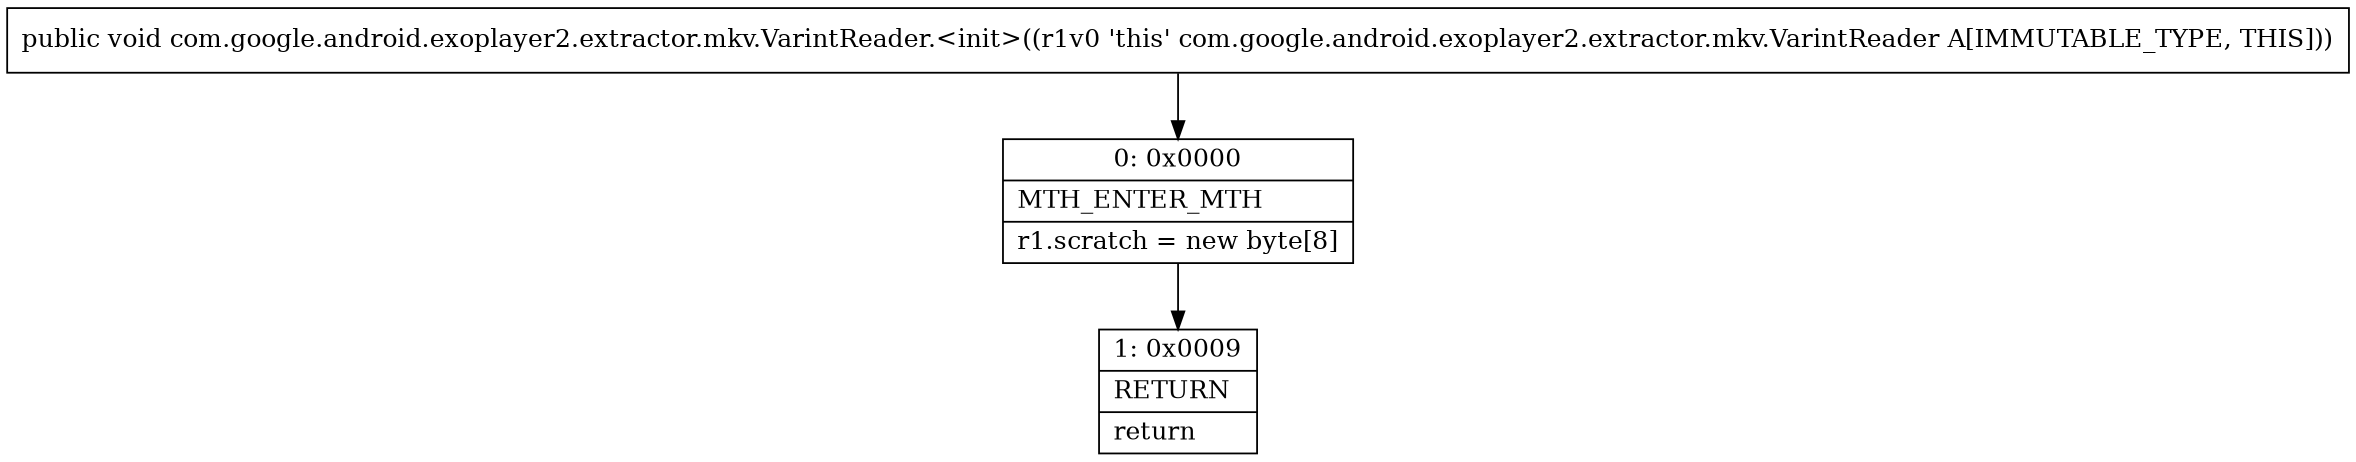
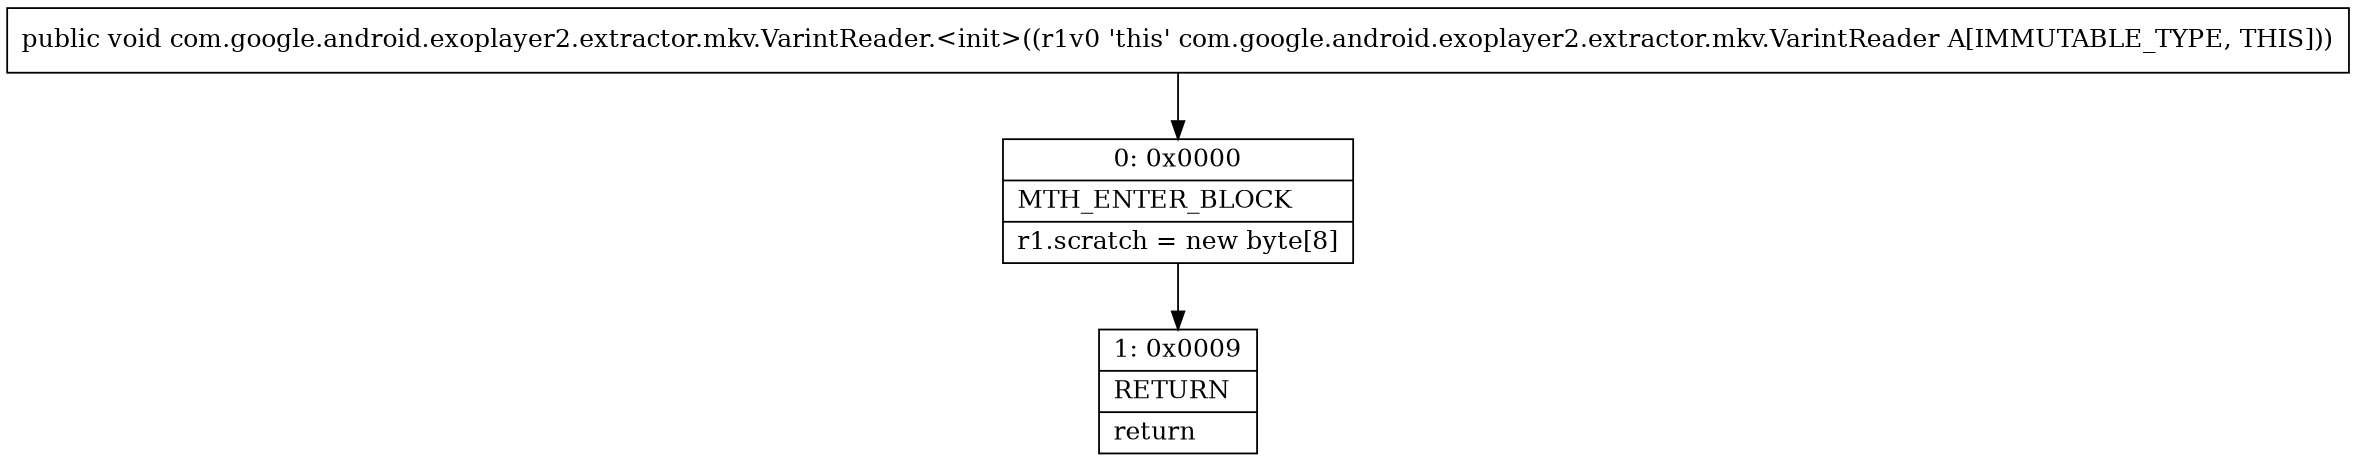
node "0: 0x0000": text "MTH_ENTER_MTH" -> "MTH_ENTER_BLOCK"
